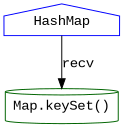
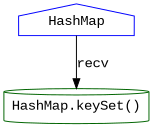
node "Map.keySet()": label "Map.keySet()" -> "HashMap.keySet()"
